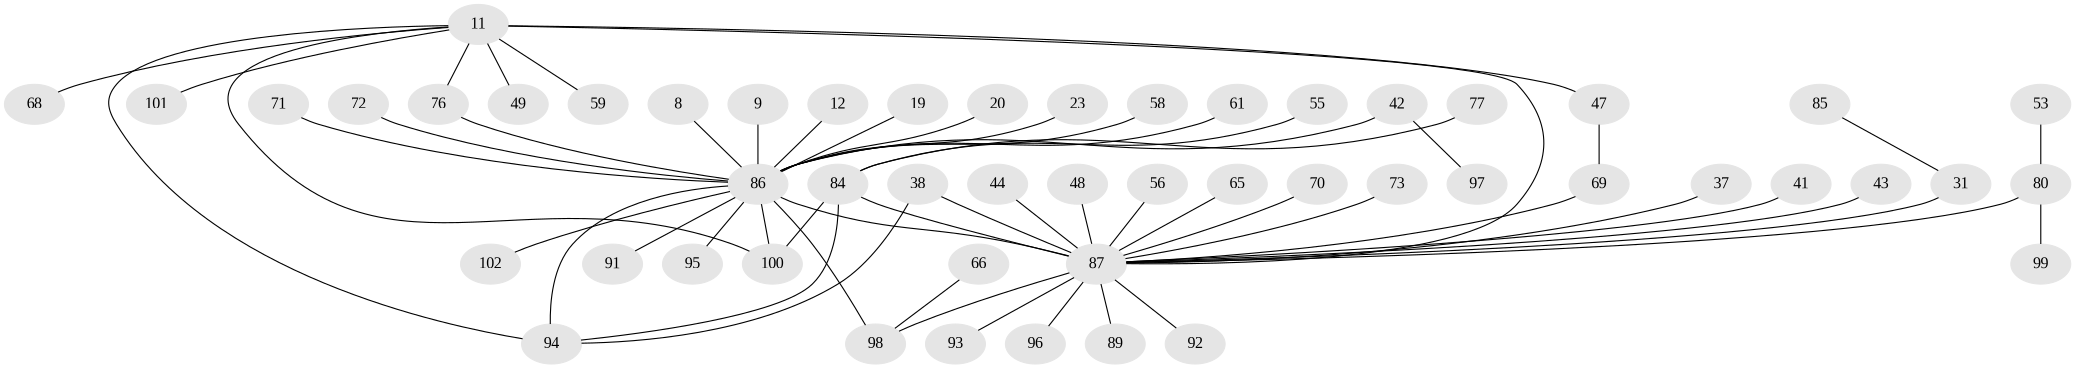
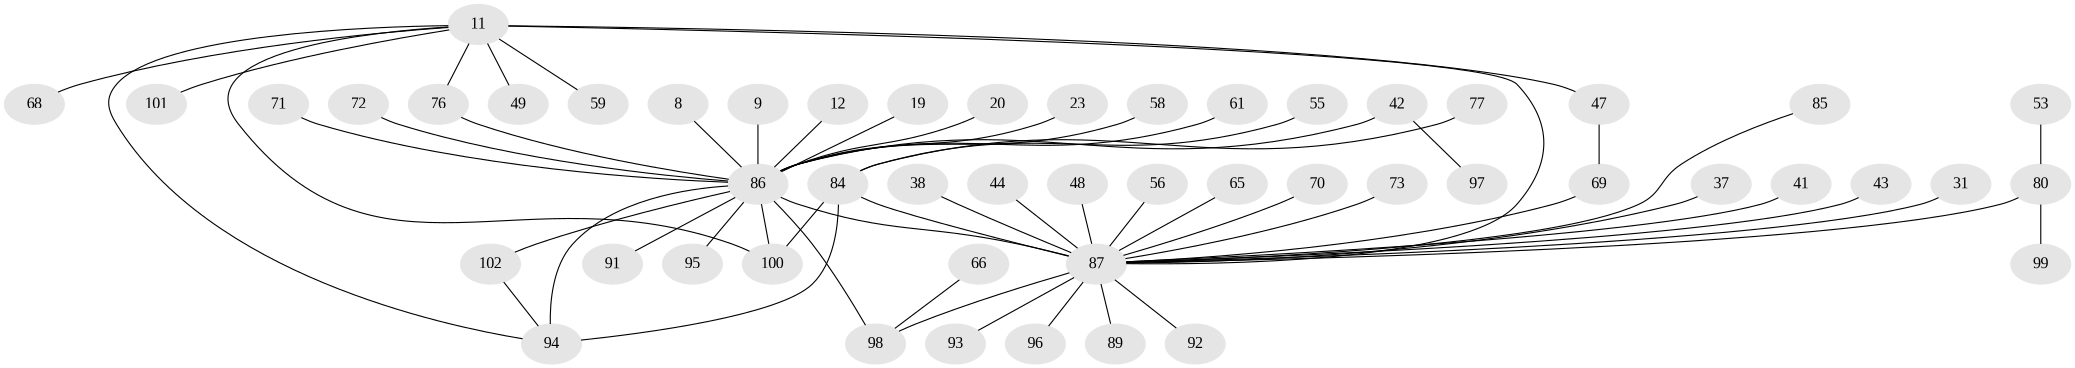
edge "85" -- "31": now "85" -- "87"
edge "38" -- "94": now "102" -- "94"
